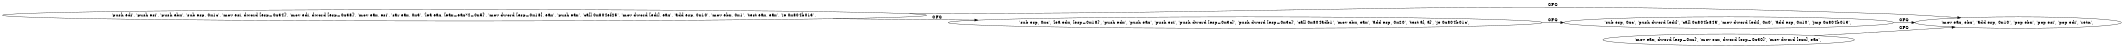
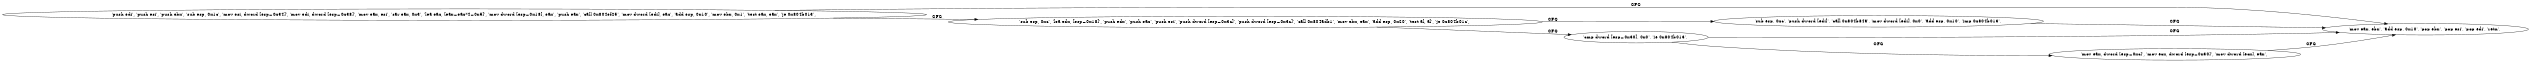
node "'cmp dword [esp+0x30], 0x0', 'je 0x804b013',": added
